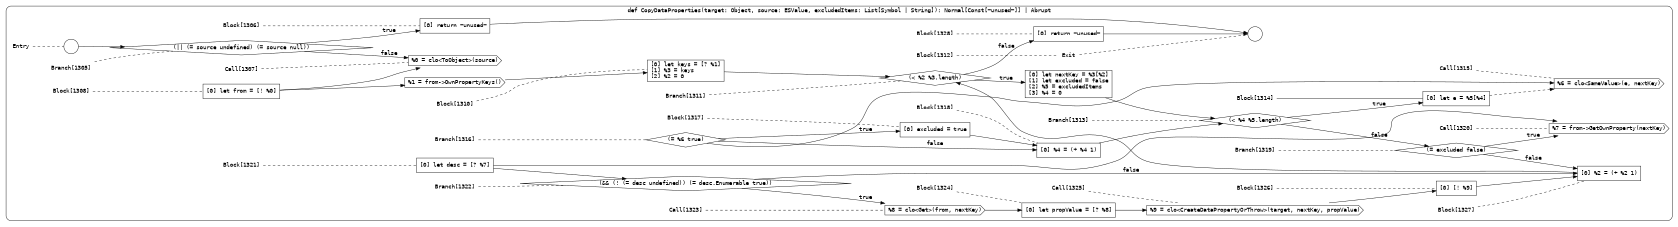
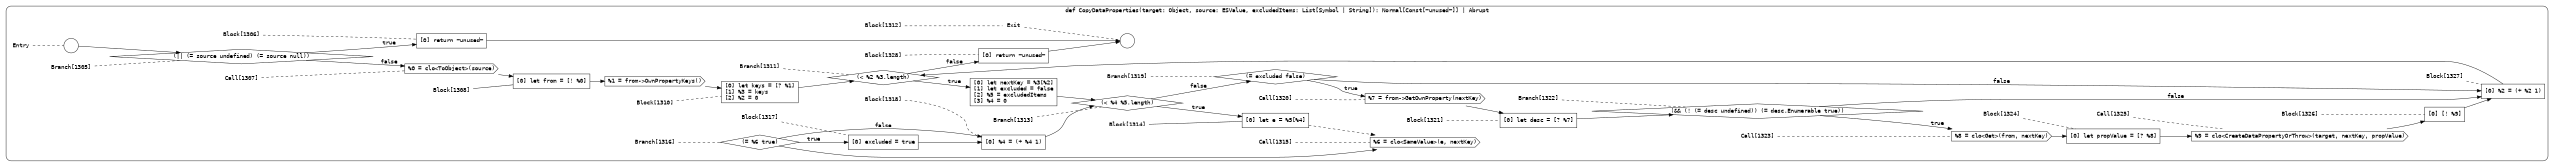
edge "[0] let from = [! %0]" -> "%0 = clo<ToObject>(source)": reversed
edge "Block[1308]" -- "[0] let from = [! %0]": style dashed -> solid
edge "[0] let desc = [? %7]" -> "%7 = from->GetOwnProperty(nextKey)": reversed
